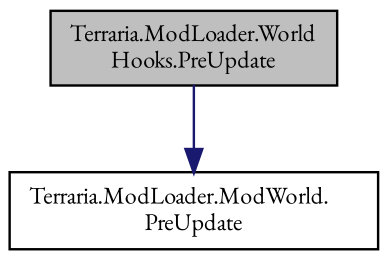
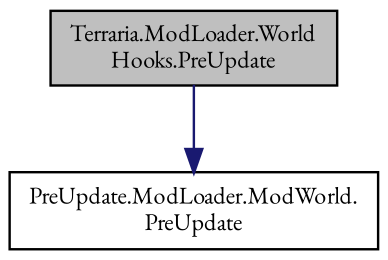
node "Terraria.ModLoader.ModWorld. PreUpdate": label "Terraria.ModLoader.ModWorld. PreUpdate" -> "PreUpdate.ModLoader.ModWorld. PreUpdate"
